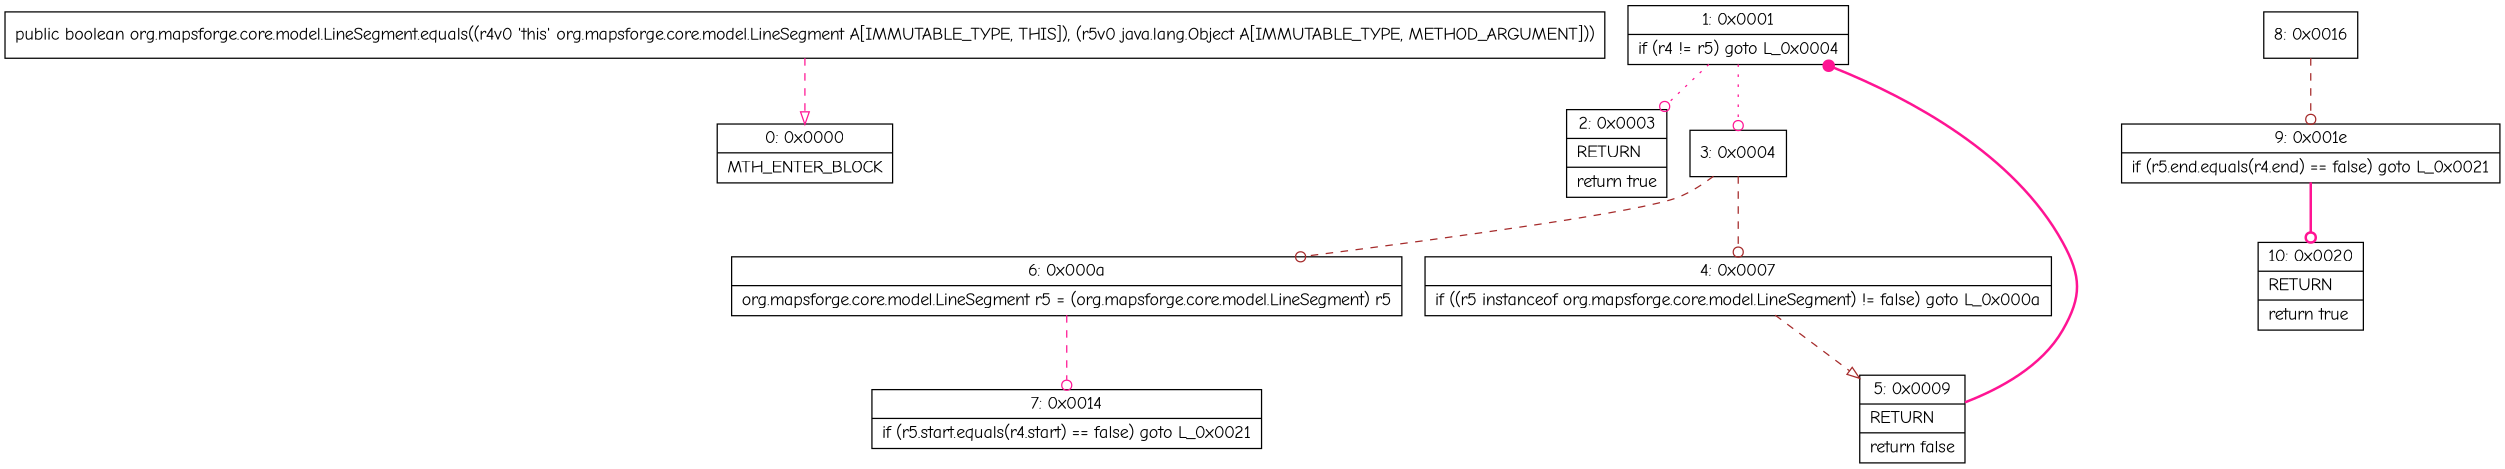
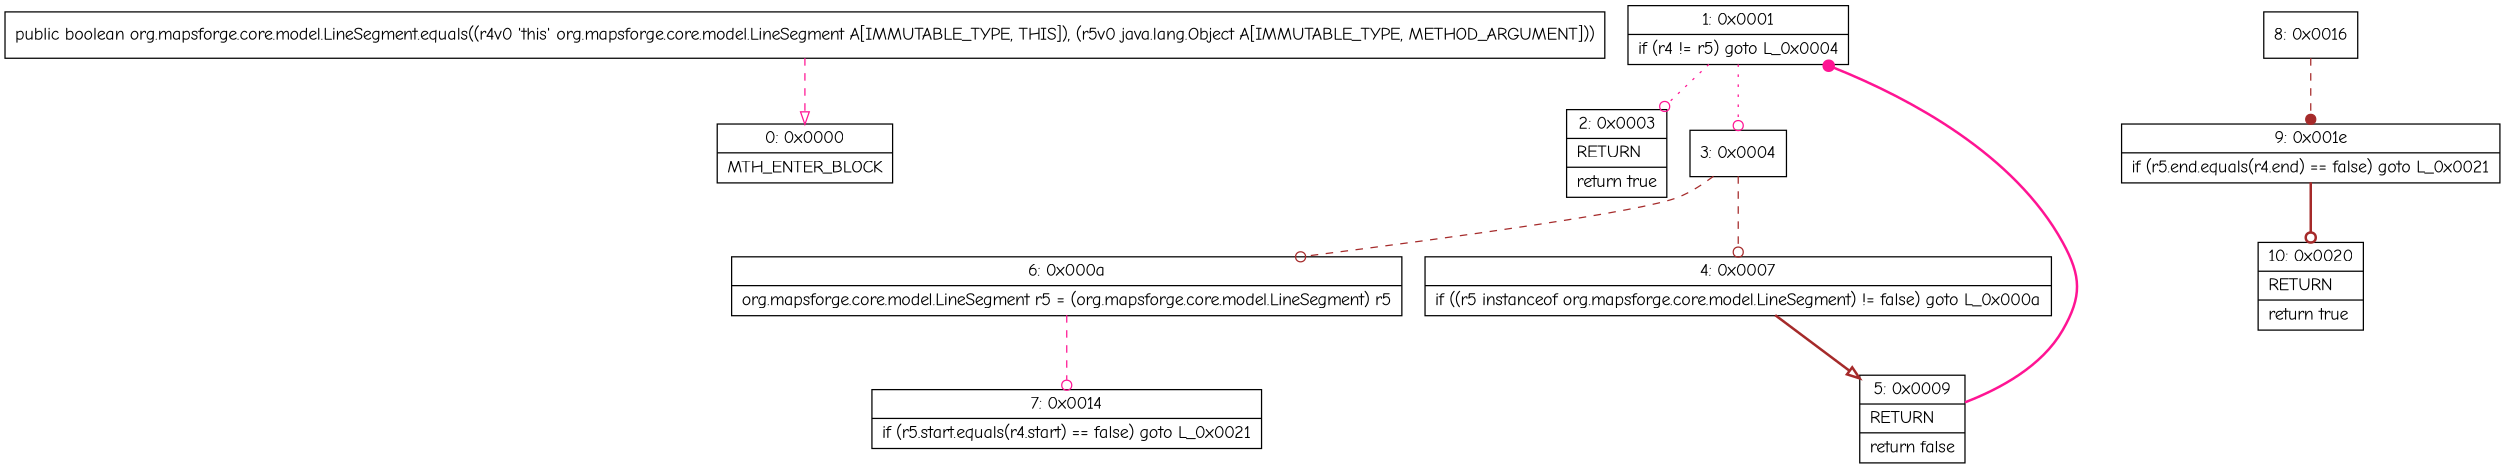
edge "8: 0x0016" -> "9: 0x001e": arrowhead odot -> dot
edge "9: 0x001e" -> "10: 0x0020": color deeppink -> brown
edge "4: 0x0007" -> "5: 0x0009": style dashed -> bold
